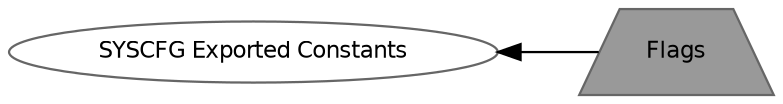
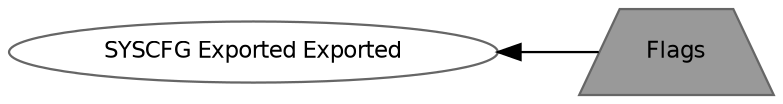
node "SYSCFG Exported Constants": label "SYSCFG Exported Constants" -> "SYSCFG Exported Exported"
